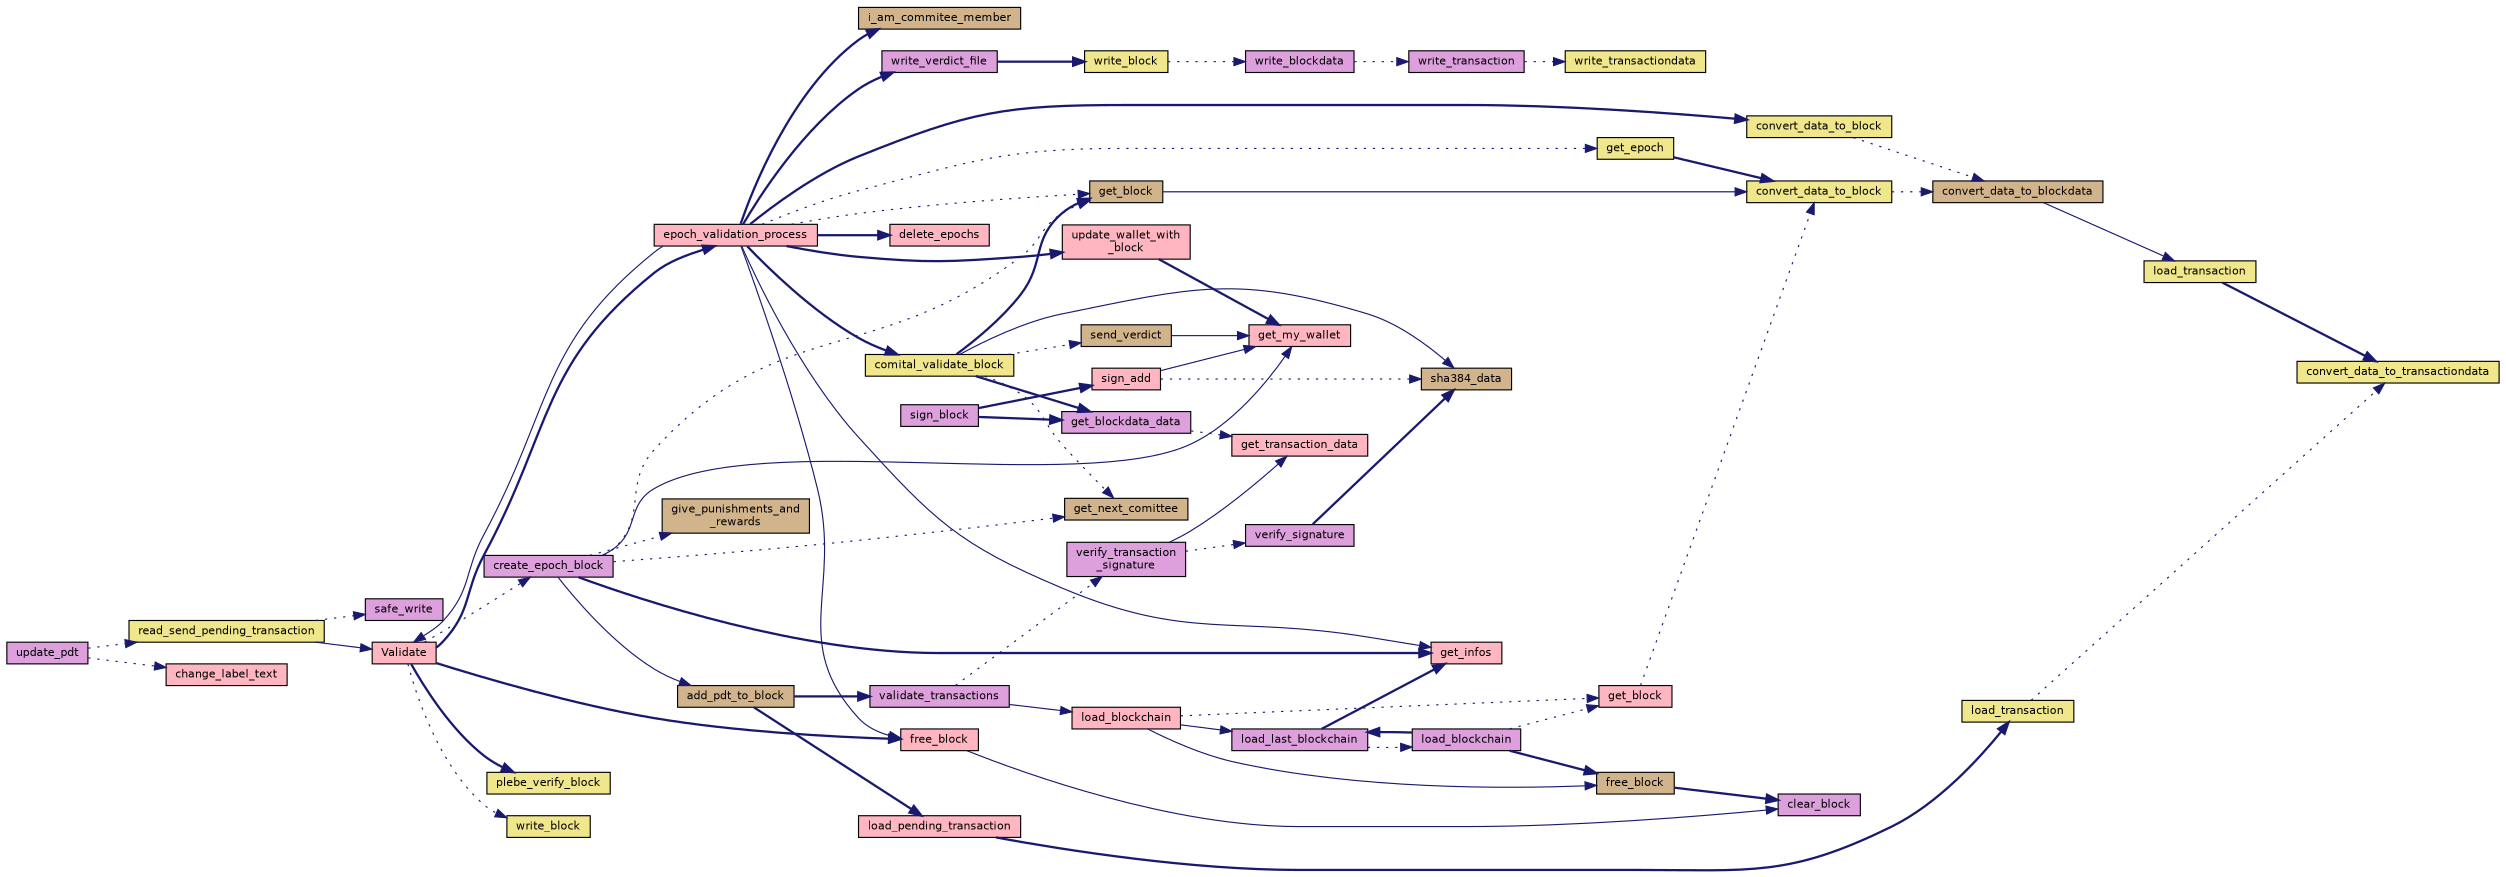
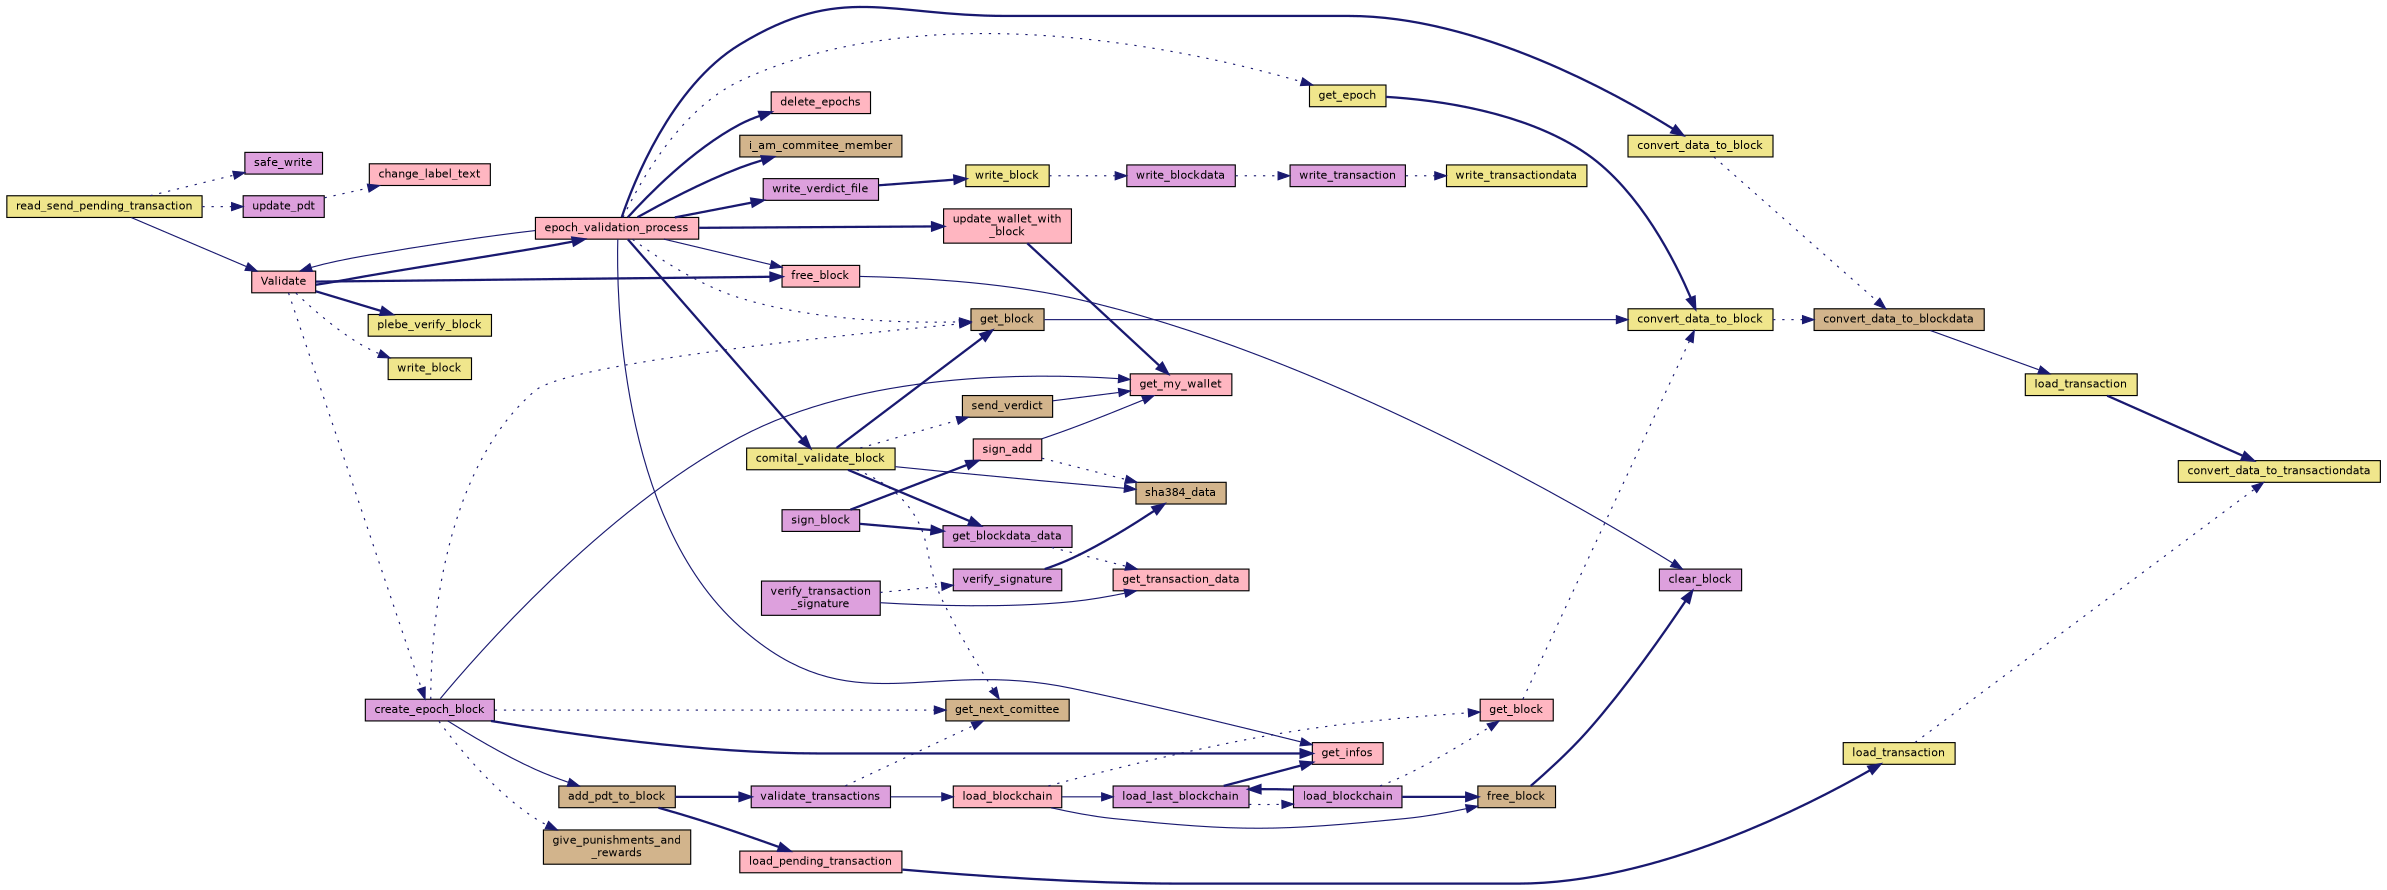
edge "validate_transactions" -> "verify_transaction _signature": now "validate_transactions" -> "get_next_comittee"
edge "update_pdt" -> "read_send_pending_transaction": reversed
